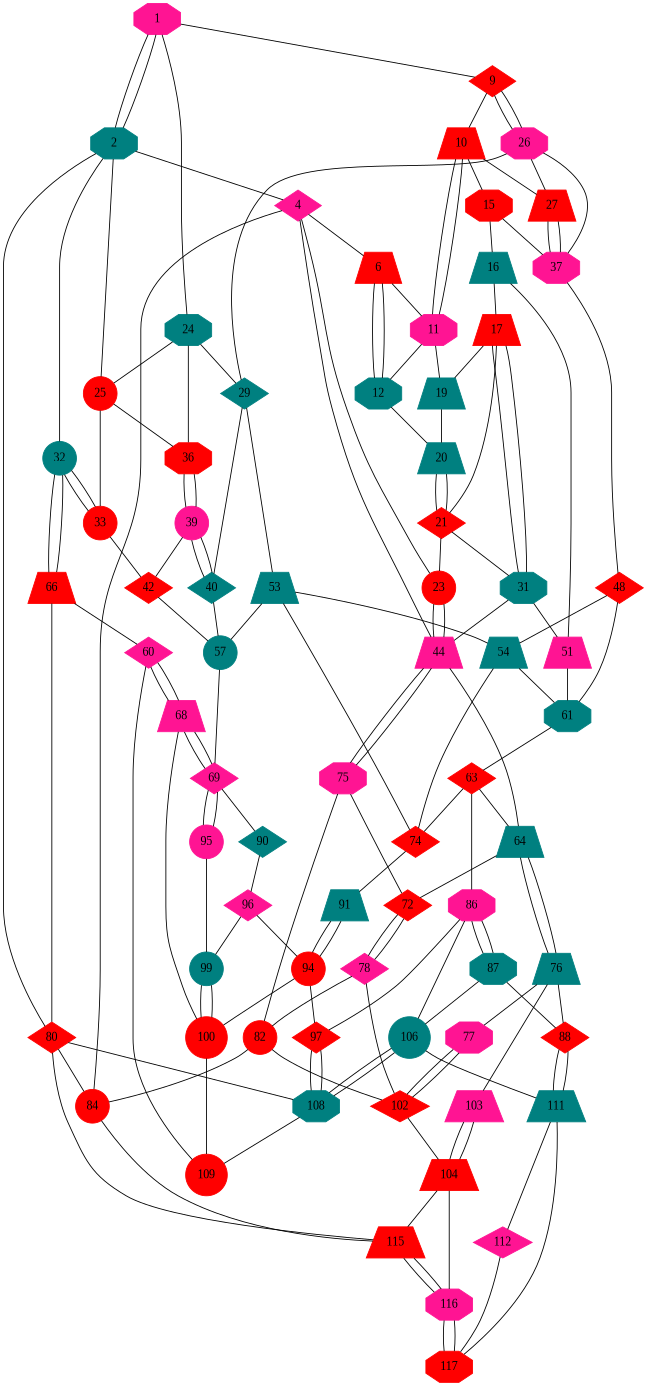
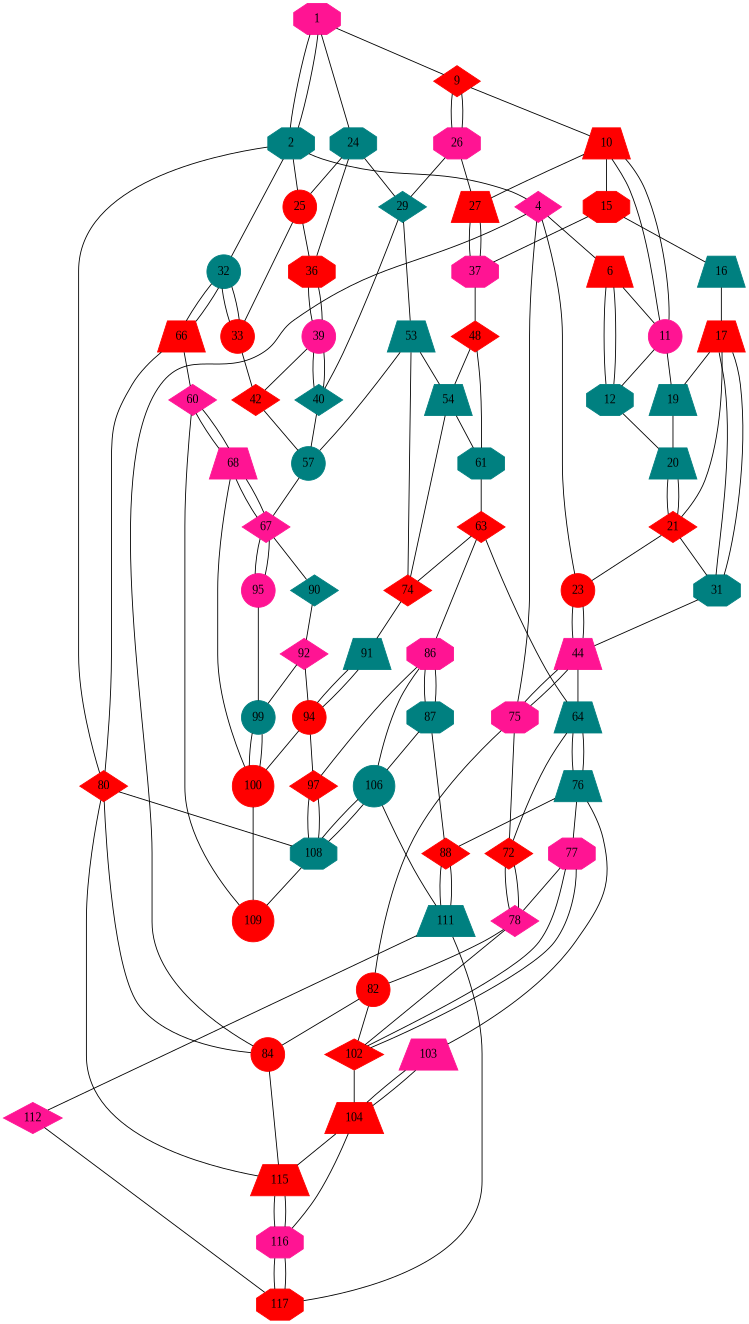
edge "26" -- "37": removed
node "11": shape octagon -> circle
edge "4" -- "44": now "4" -- "75"
node "51": removed
node "69": label "69" -> "67"
edge "77" -- "78": added
node "96": label "96" -> "92"
